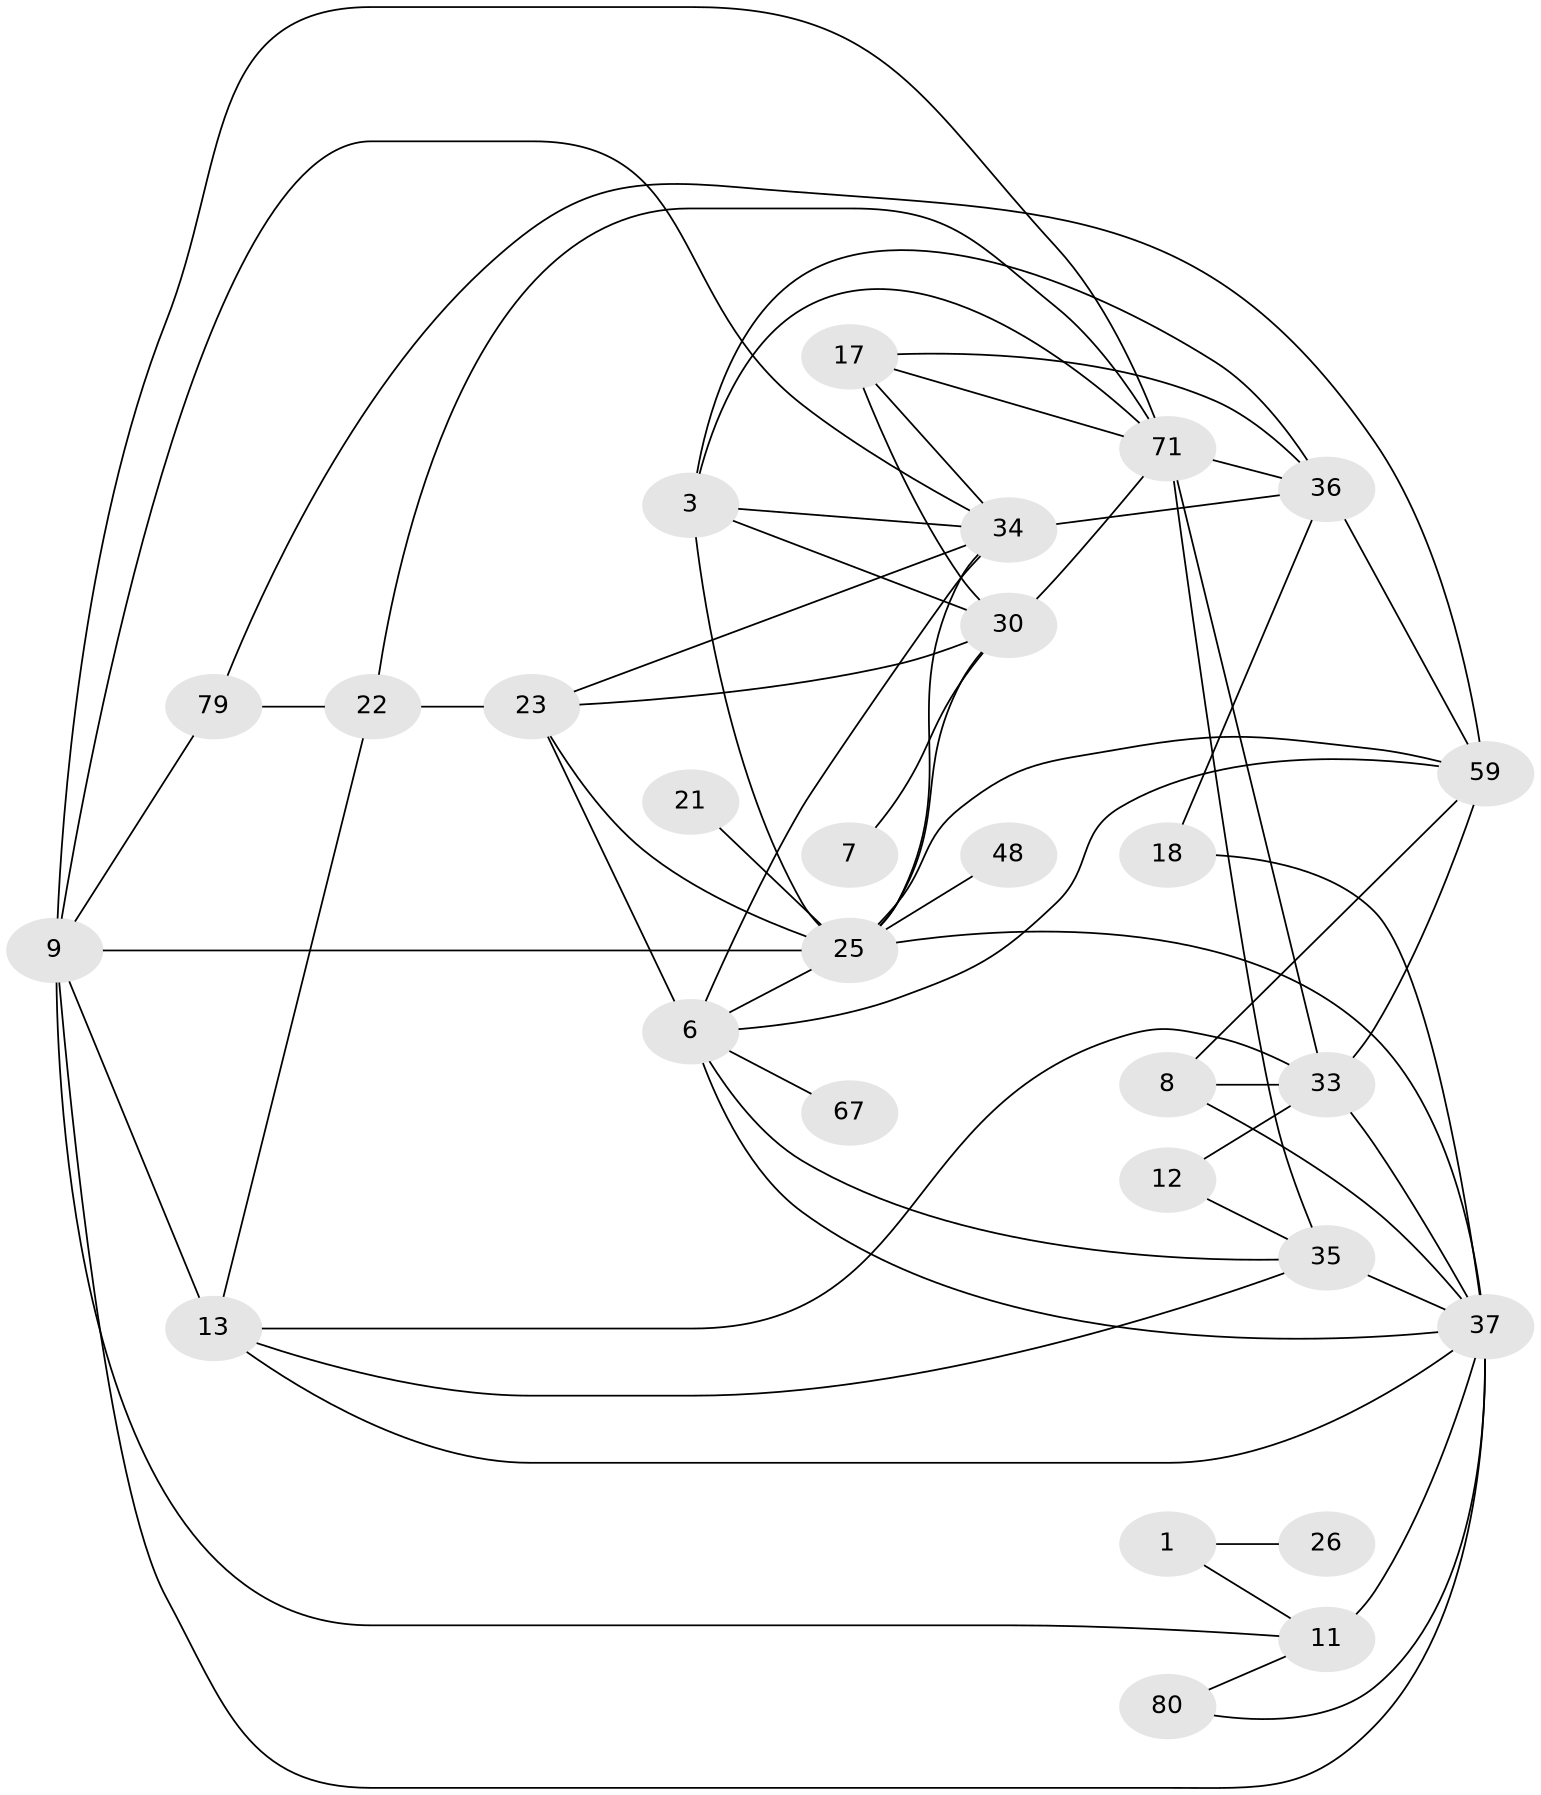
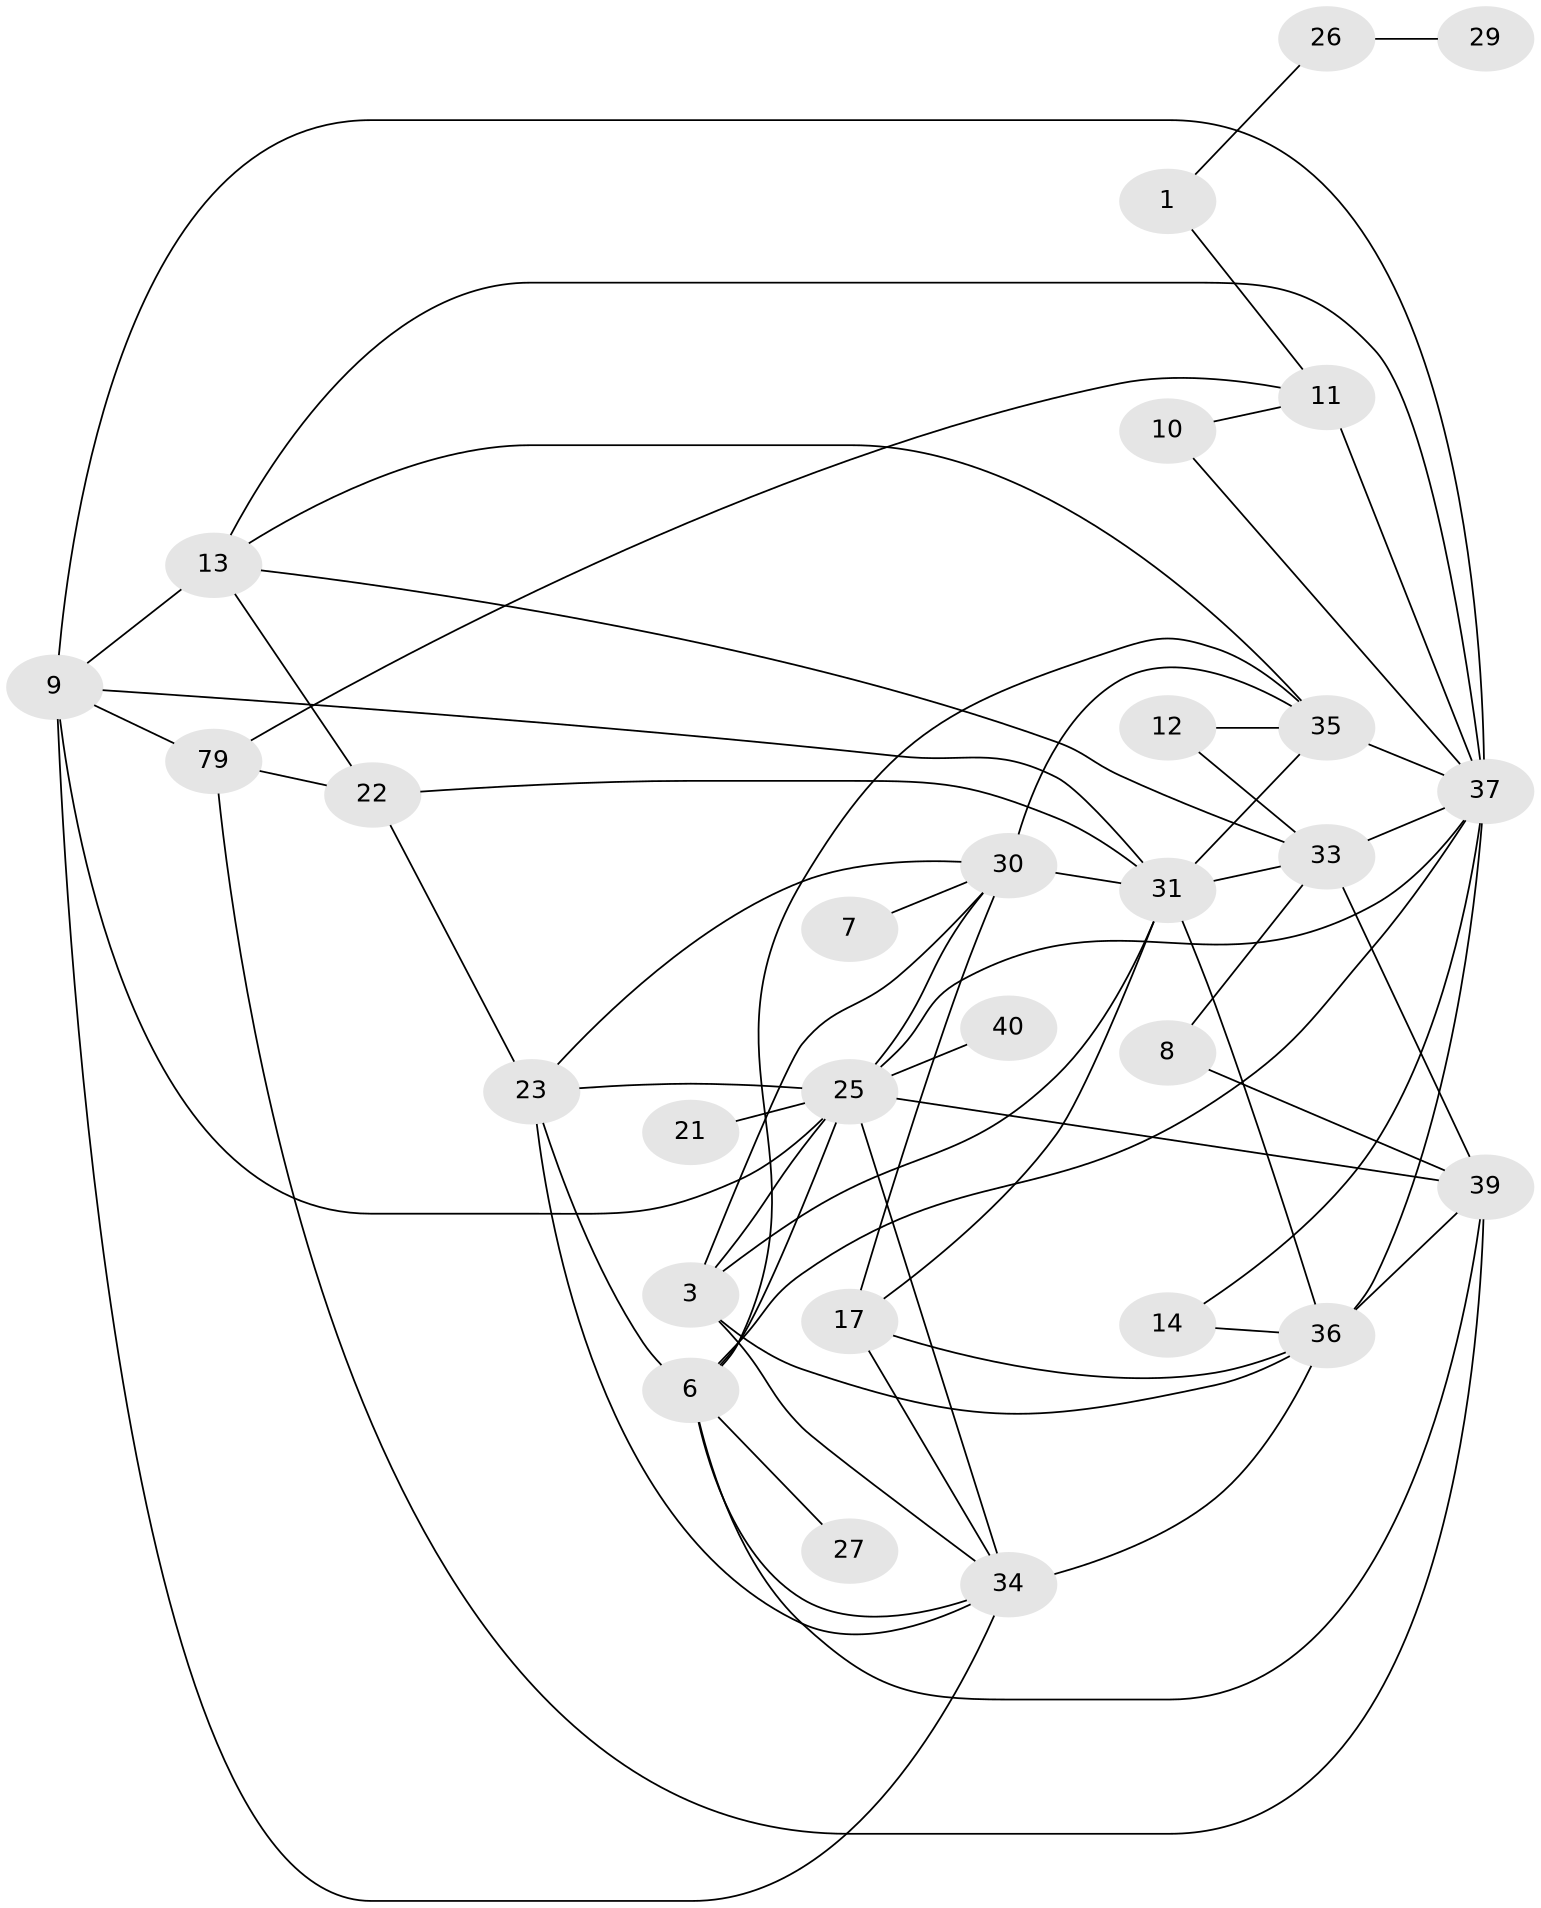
node "29": added
node "71": label "71" -> "31"
edge "35" -- "30": added
node "59": label "59" -> "39"
node "48": label "48" -> "40"
node "18": label "18" -> "14"
node "67": label "67" -> "27"
edge "8" -- "37": now "36" -- "37"
edge "9" -- "11": now "79" -- "11"
node "80": label "80" -> "10"
